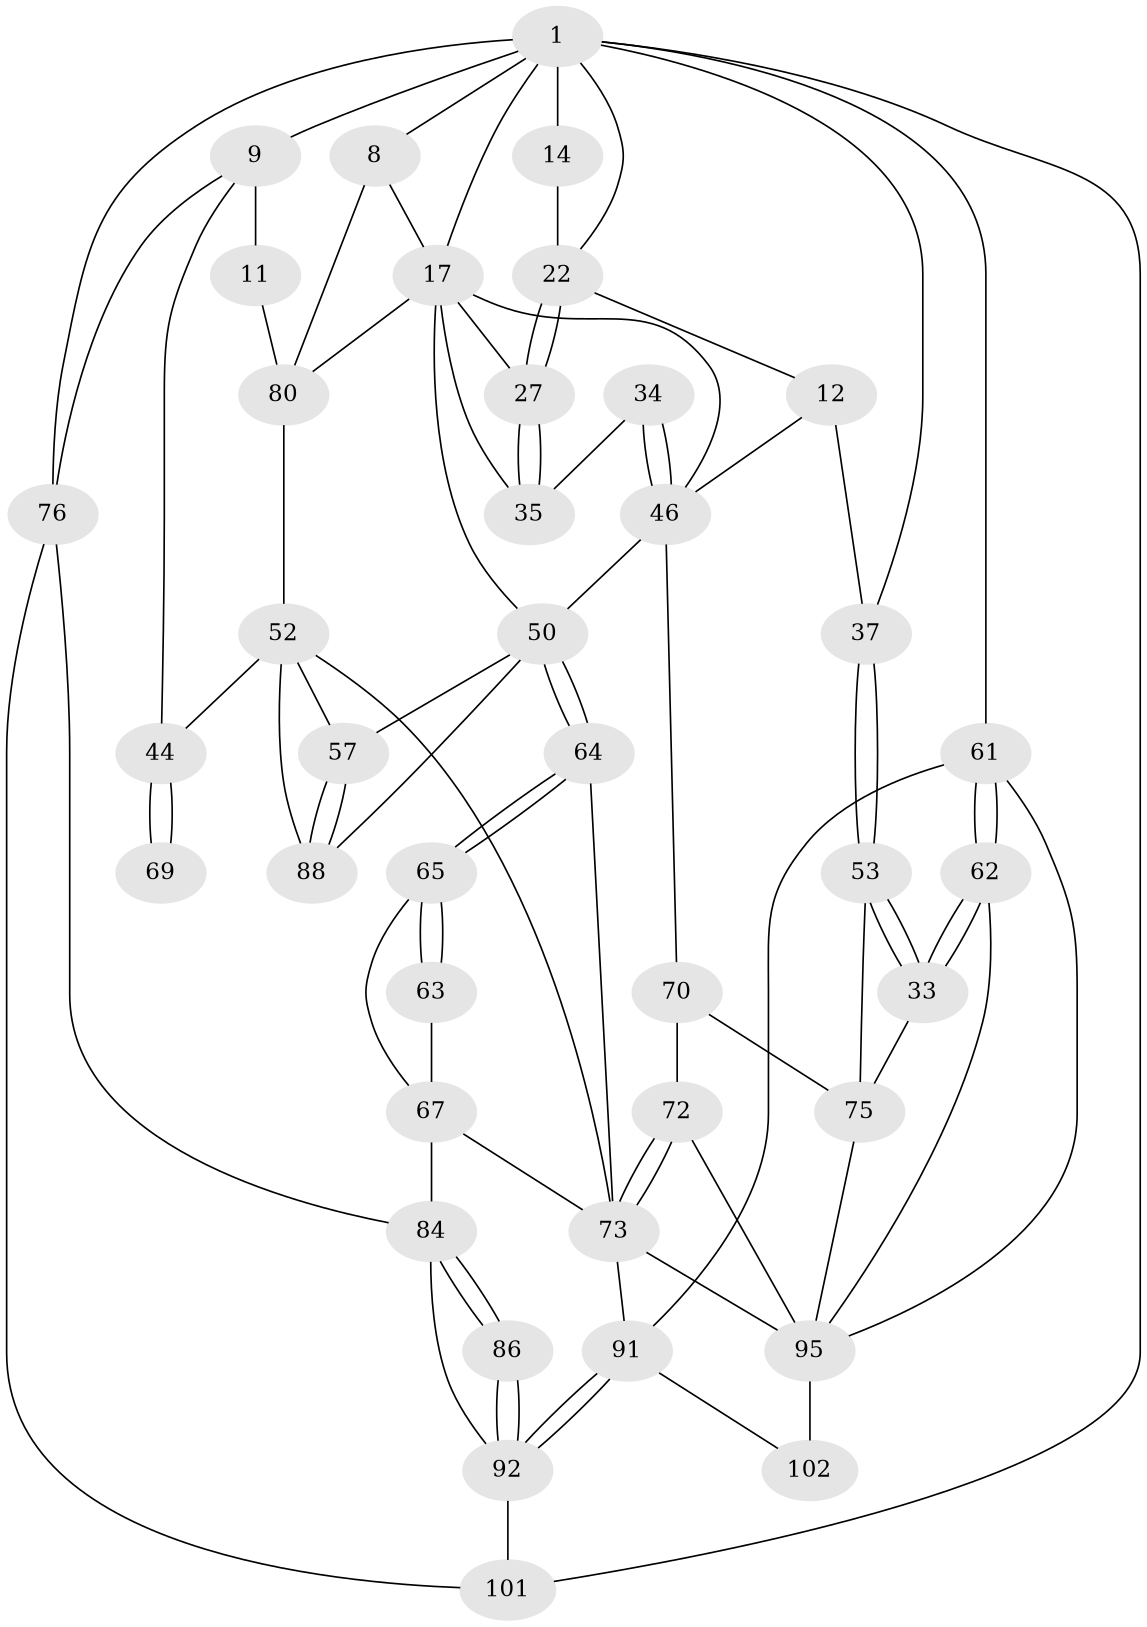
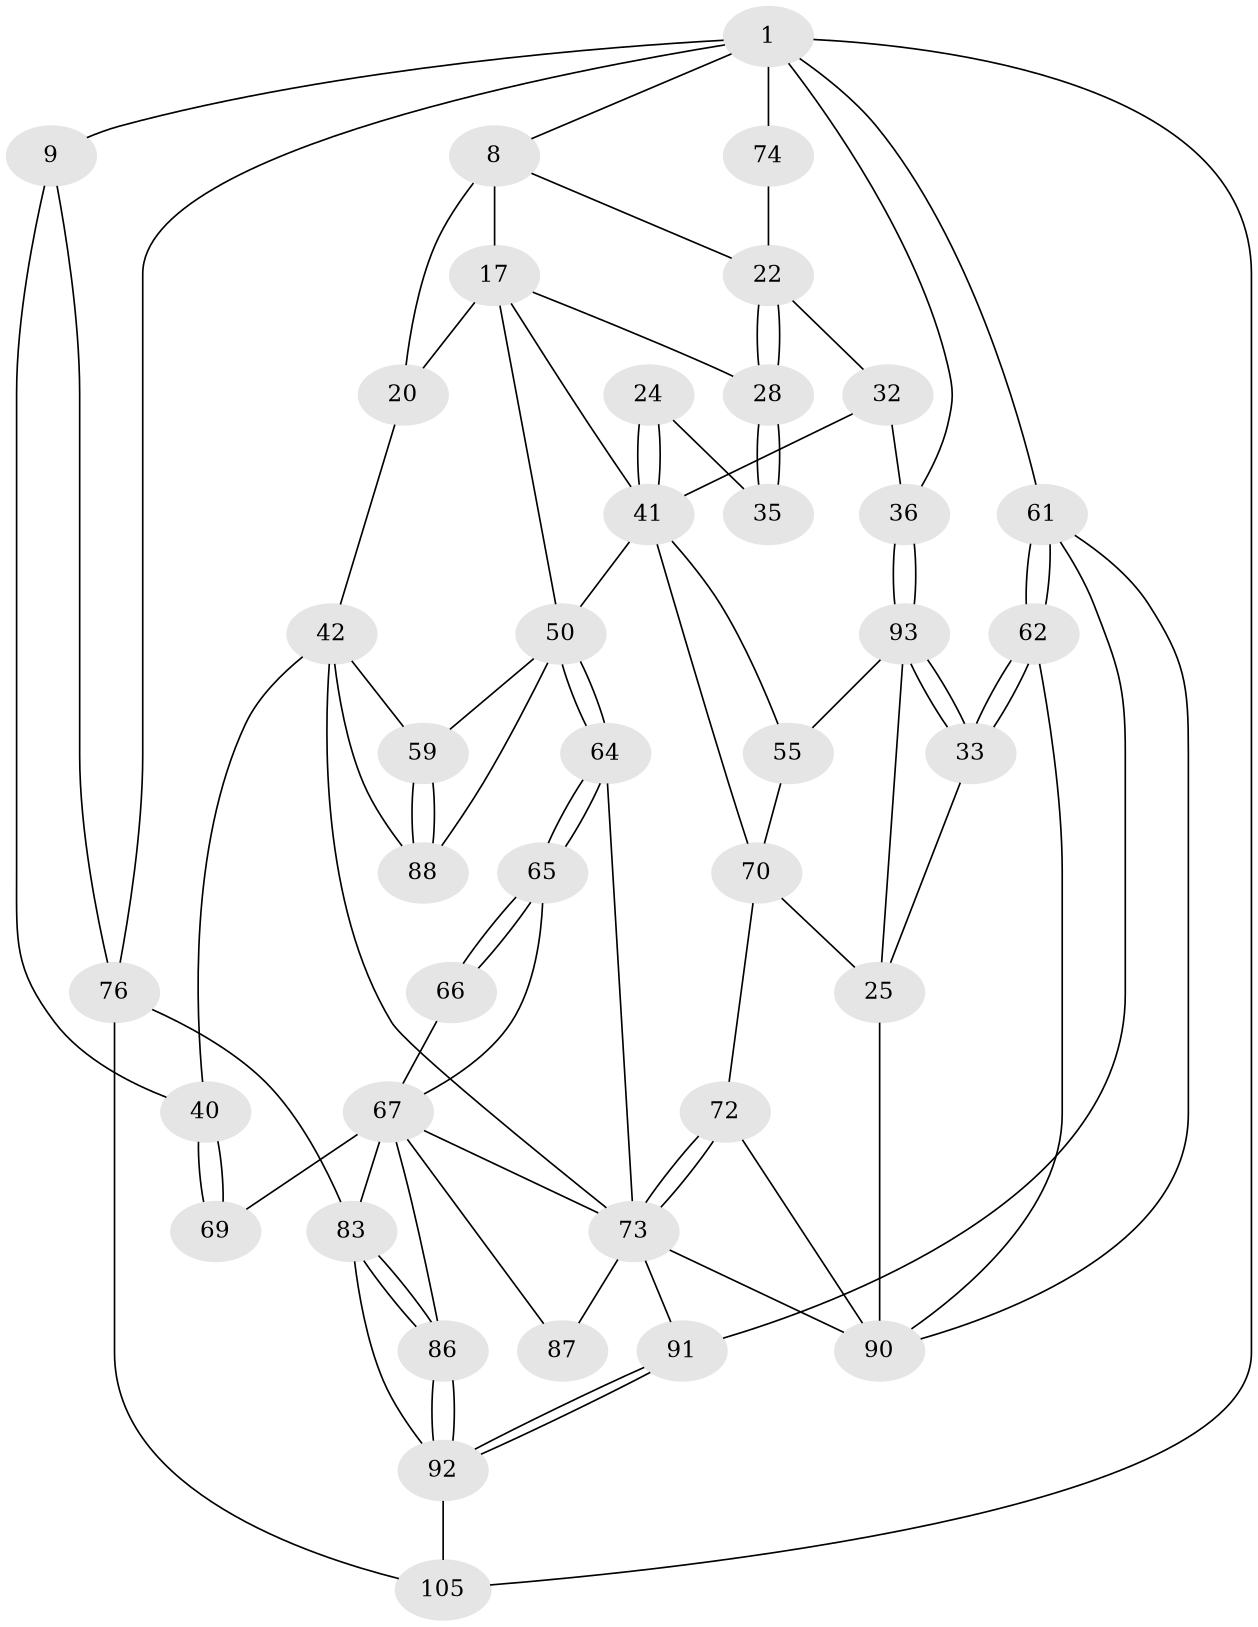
edge "1" -- "17": removed
node "14": label "14" -> "74"
edge "1" -- "22": now "8" -- "22"
node "11": removed
node "80": label "80" -> "20"
node "27": label "27" -> "28"
node "34": label "34" -> "24"
node "12": label "12" -> "32"
edge "17" -- "35": removed
node "46": label "46" -> "41"
node "52": label "52" -> "42"
node "37": label "37" -> "36"
node "44": label "44" -> "40"
node "57": label "57" -> "59"
node "55": added
node "53": label "53" -> "93"
node "63": label "63" -> "66"
node "75": label "75" -> "25"
edge "67" -- "69": added
edge "67" -- "86": added
node "84": label "84" -> "83"
node "87": added
node "95": label "95" -> "90"
node "102": removed
node "101": label "101" -> "105"
